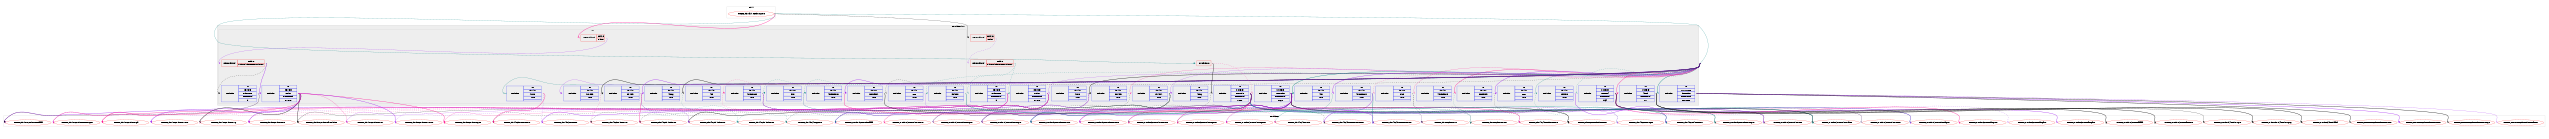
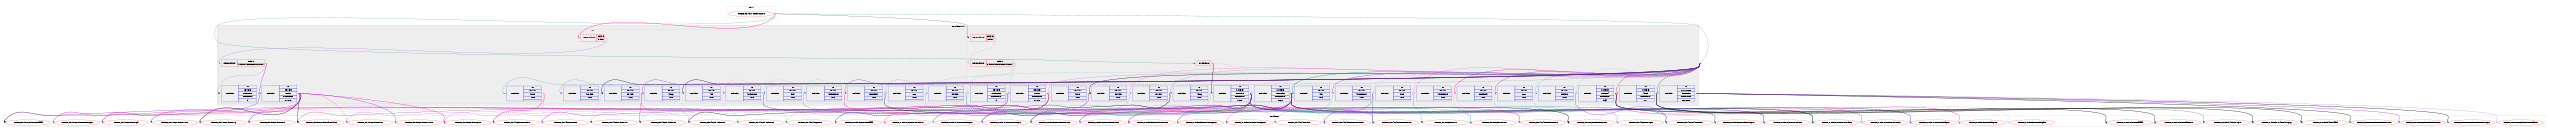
node "portage://elt-cpp/sparsehash-2.0.3-r1": label "portage://elt-cpp/sparsehash-2.0.3-r1" -> "portage://dev-cpp/sparsehash-2.0.3-r1"
node "portage://sys-devel/autoconf-2.69-r5": removed
